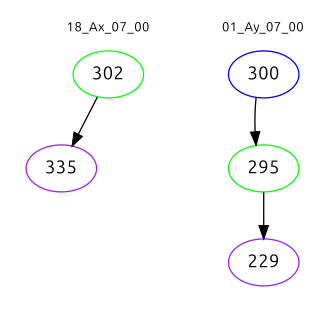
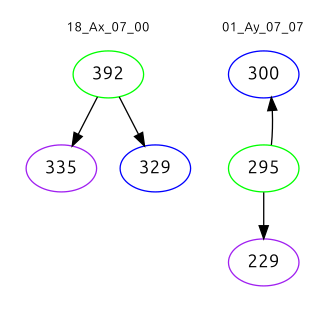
cluster "01_Ay_07_00": label "01_Ay_07_00" -> "01_Ay_07_07"
node "302": label "302" -> "392"
edge "300" -> "295": reversed
node "329": added
